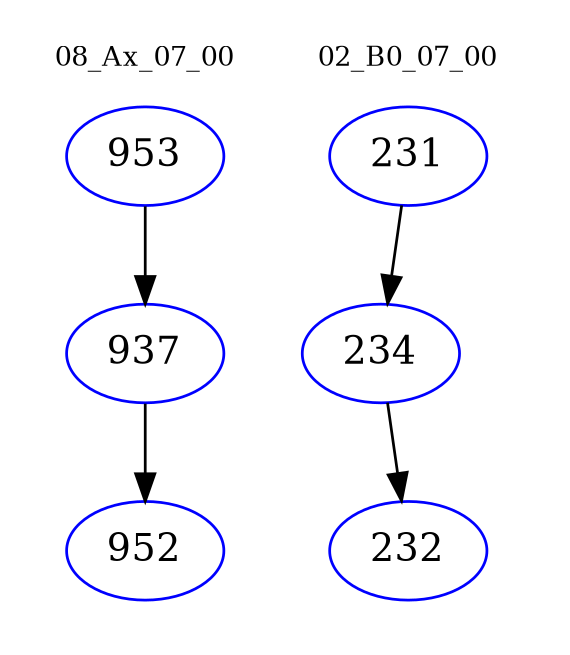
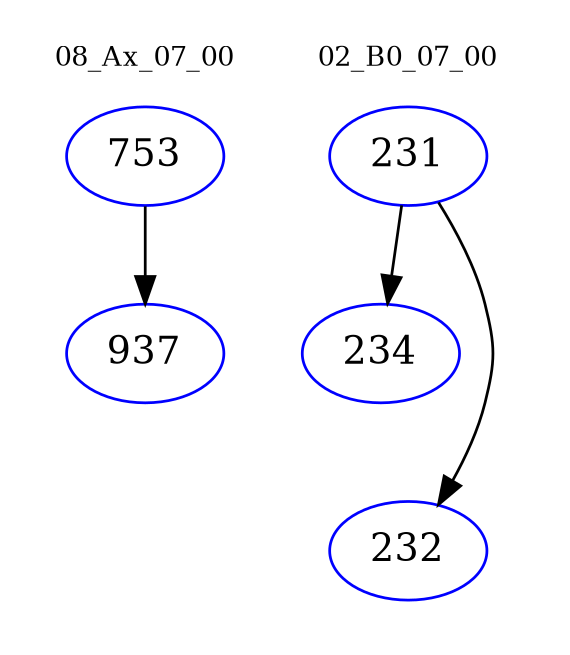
node "953": label "953" -> "753"
edge "234" -> "232": now "231" -> "232"
node "952": removed
